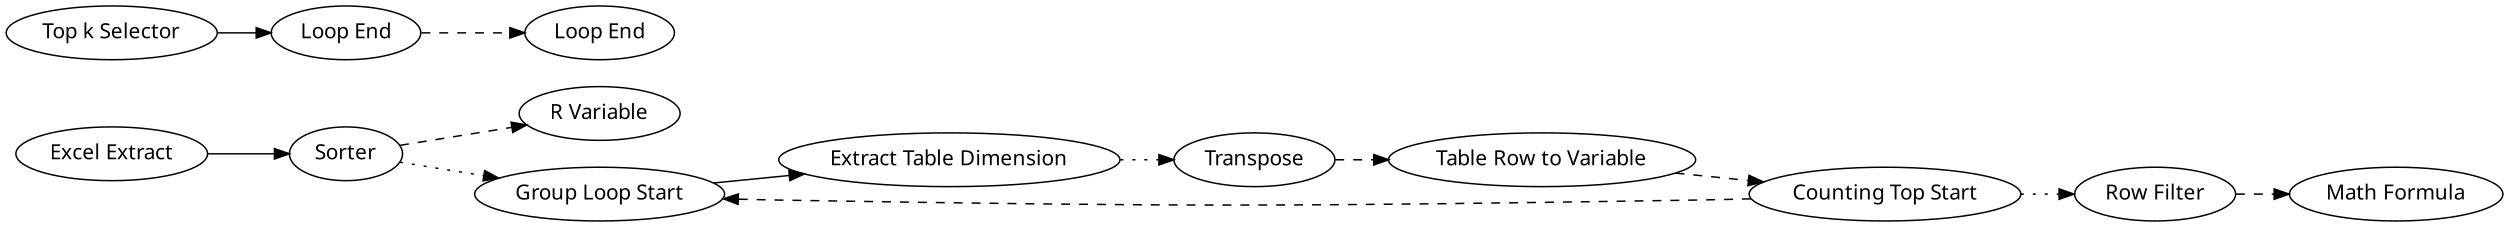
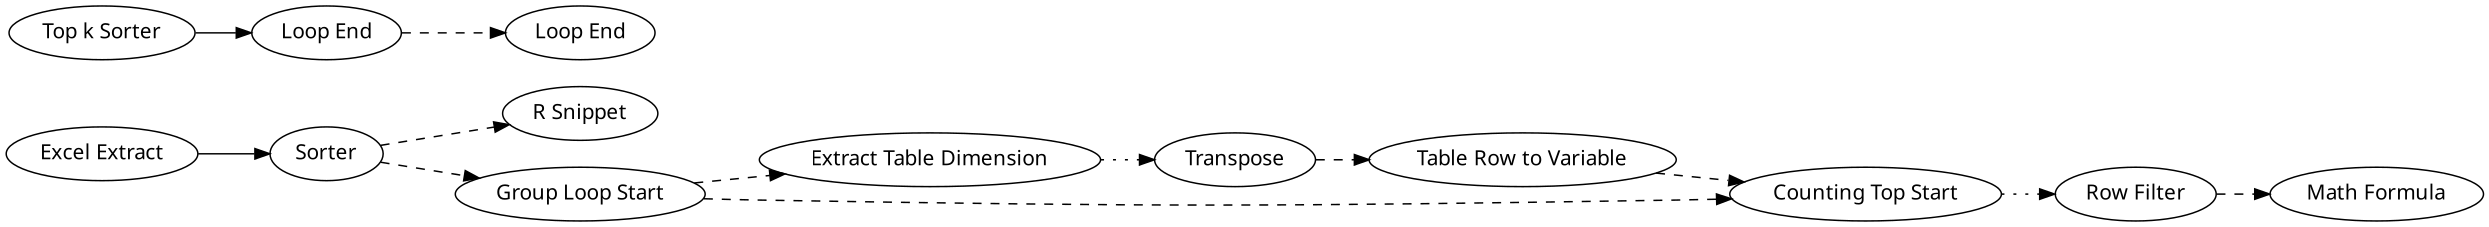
node "Top k Selector": label "Top k Selector" -> "Top k Sorter"
node "R Variable": label "R Variable" -> "R Snippet"
edge "Sorter" -> "Group Loop Start": style dotted -> dashed
edge "Group Loop Start" -> "Extract Table Dimension": style solid -> dashed
edge "Counting Top Start" -> "Group Loop Start": reversed
